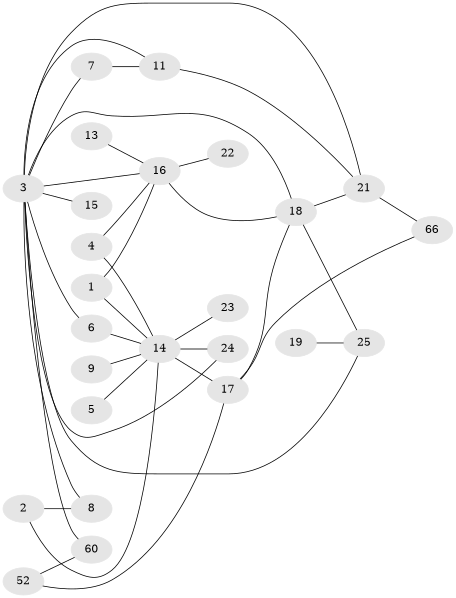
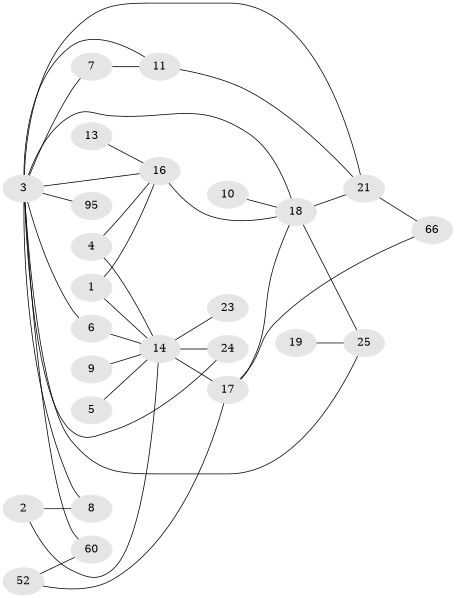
node "22": removed
node "10": added
node "15": label "15" -> "95"
